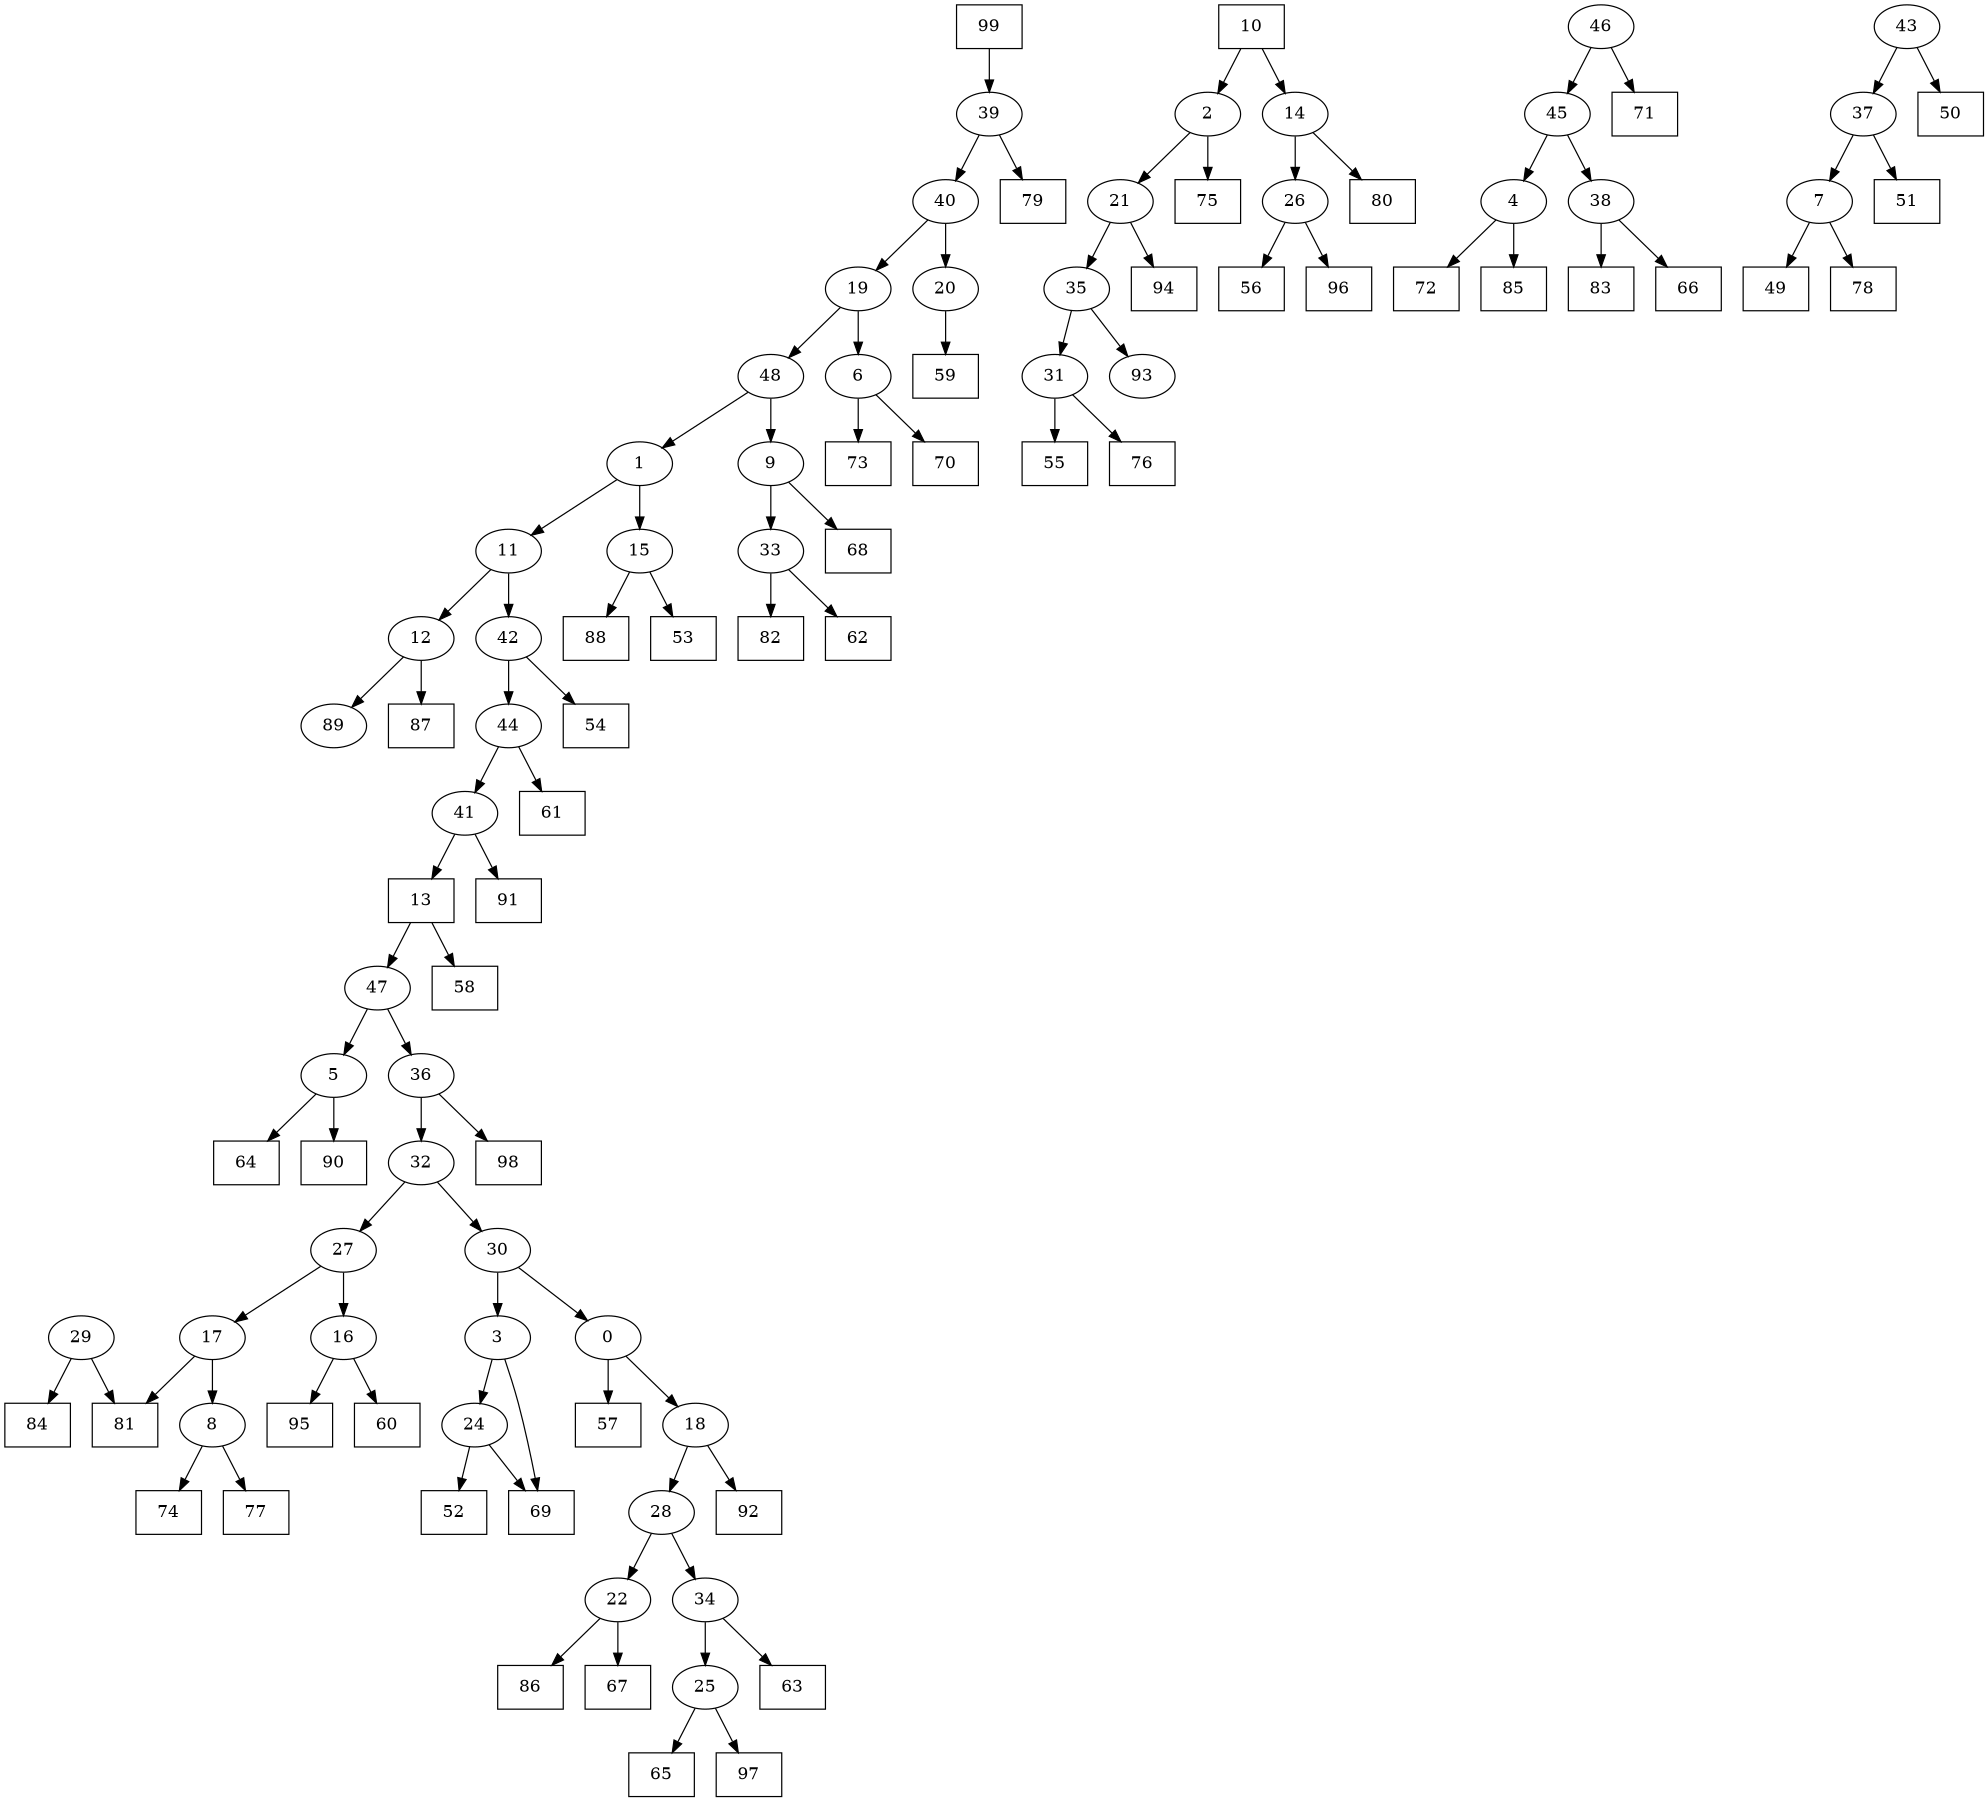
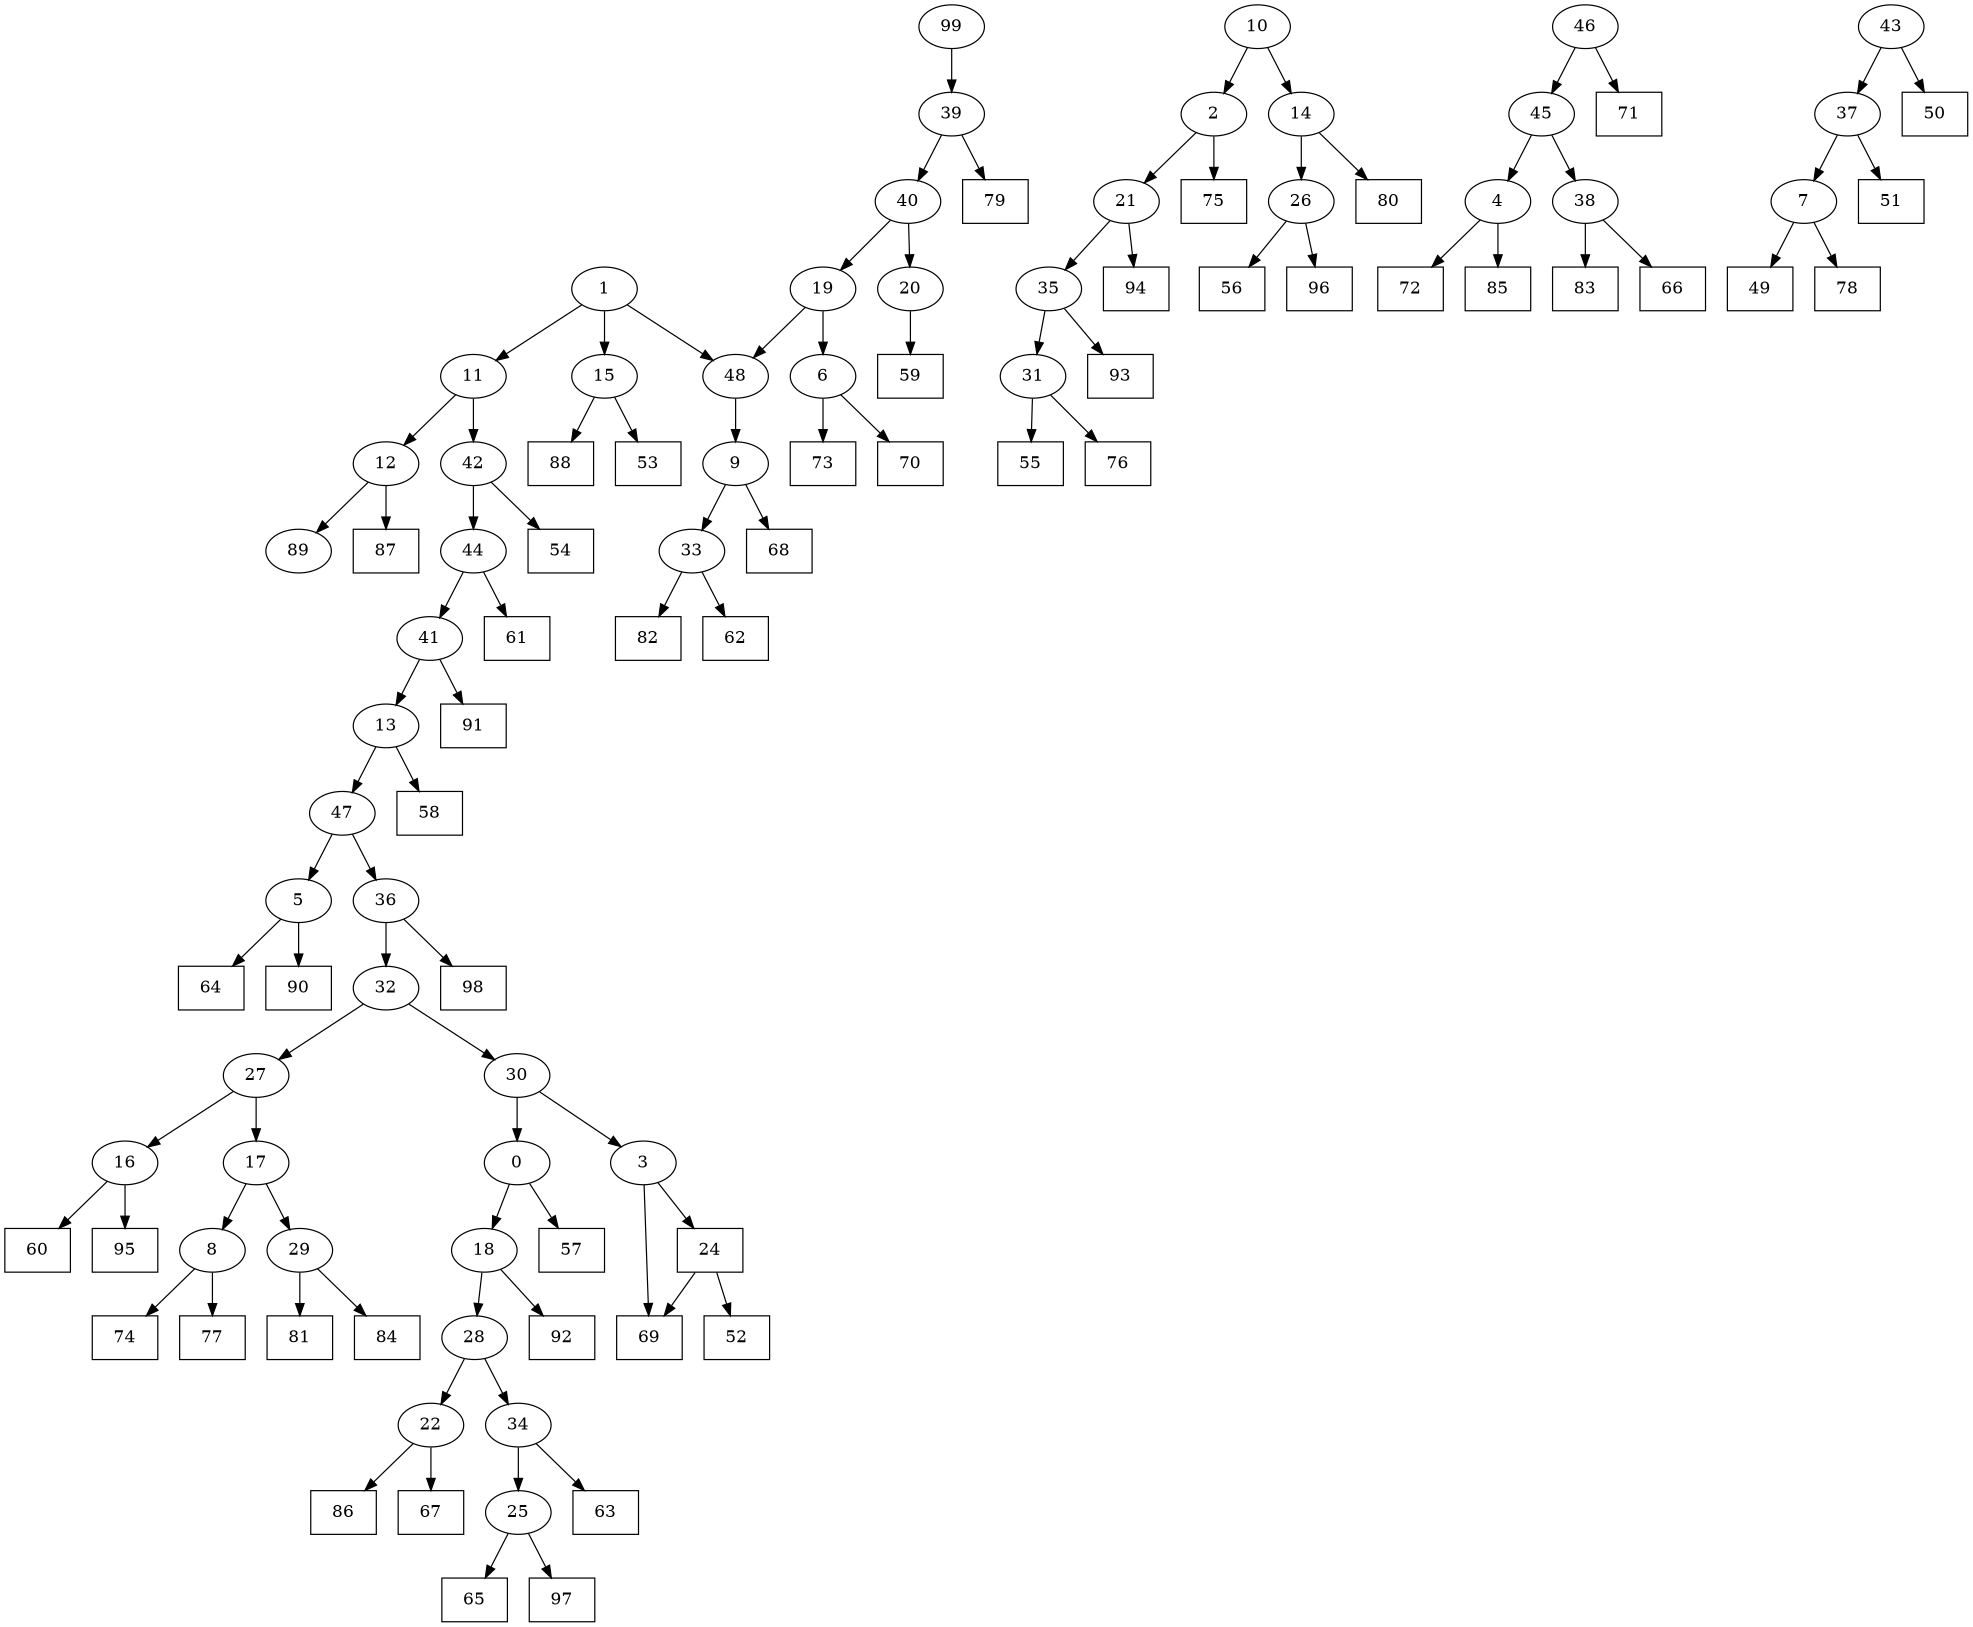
node "99": shape box -> ellipse
node "10": shape box -> ellipse
node "93": shape ellipse -> box
edge "48" -> "1": reversed
node "13": shape box -> ellipse
edge "17" -> "81": now "17" -> "29"
node "24": shape ellipse -> box
